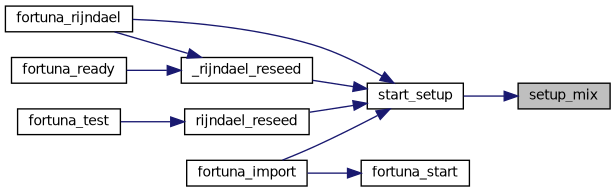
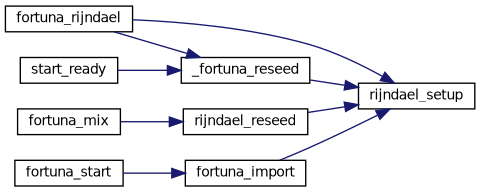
node "fortuna_ready": label "fortuna_ready" -> "start_ready"
node "_rijndael_reseed": label "_rijndael_reseed" -> "_fortuna_reseed"
node "start_setup": label "start_setup" -> "rijndael_setup"
node "setup_mix": removed
node "fortuna_test": label "fortuna_test" -> "fortuna_mix"
edge "fortuna_import" -> "fortuna_start": reversed
